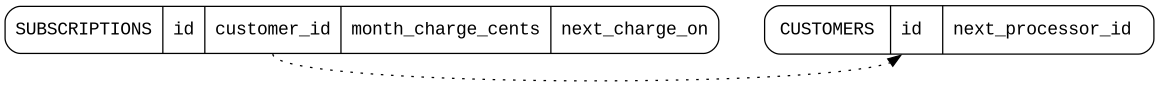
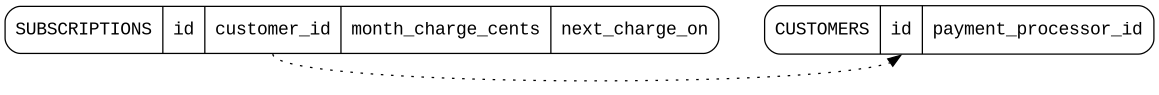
node "CUSTOMERS": text "next_processor_id" -> "payment_processor_id"
